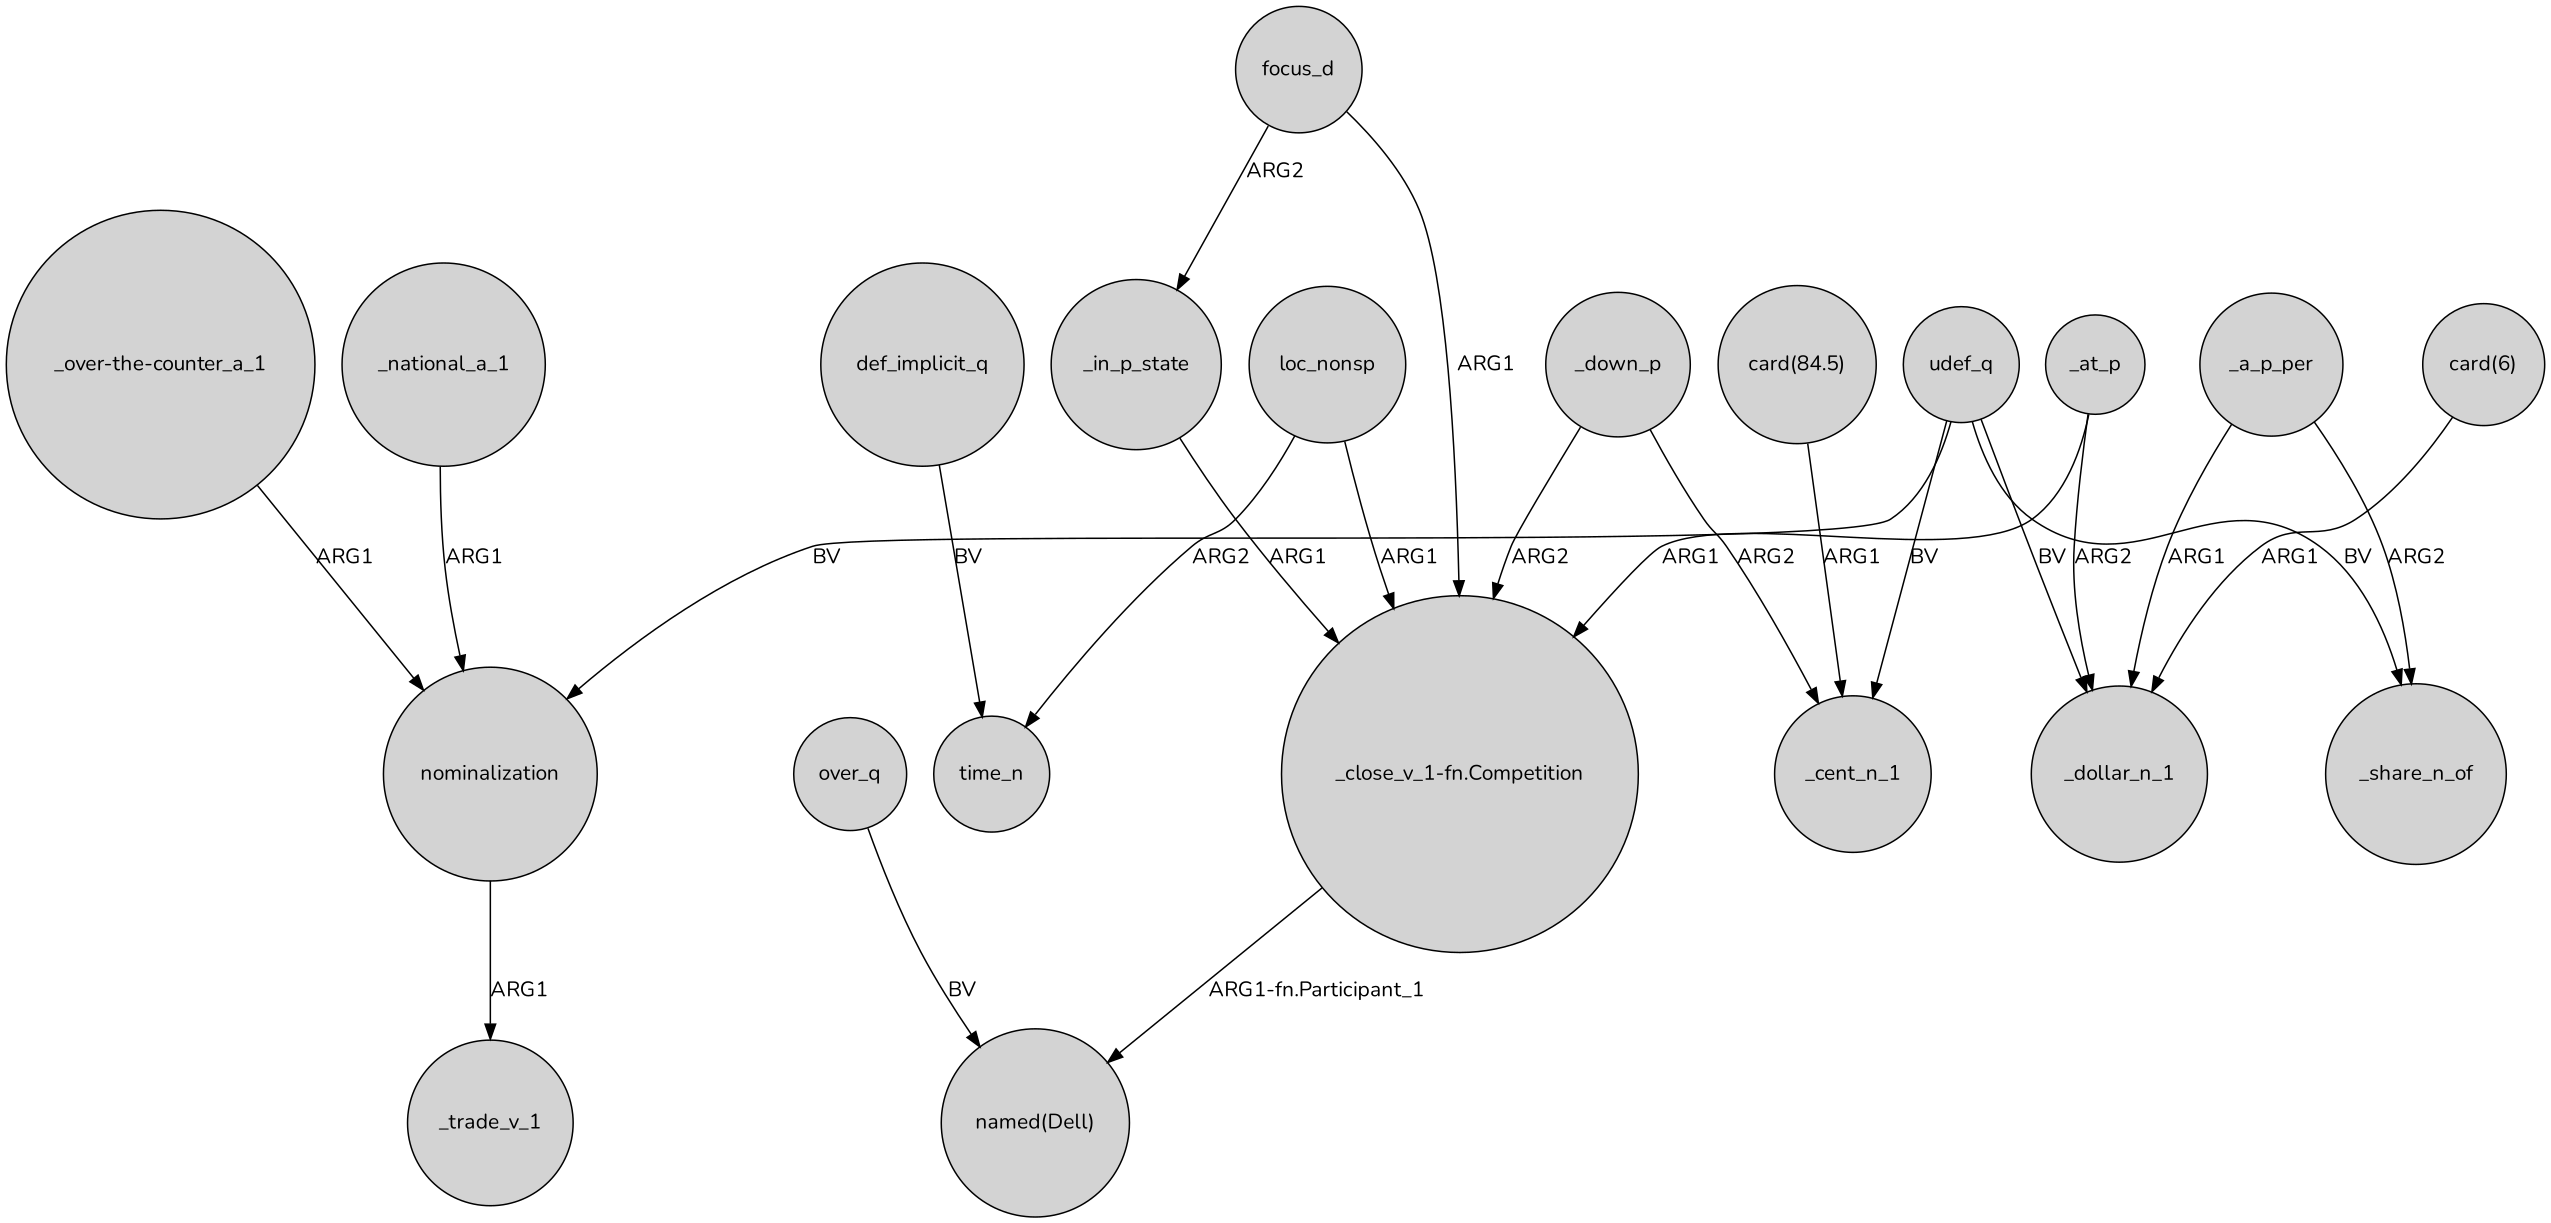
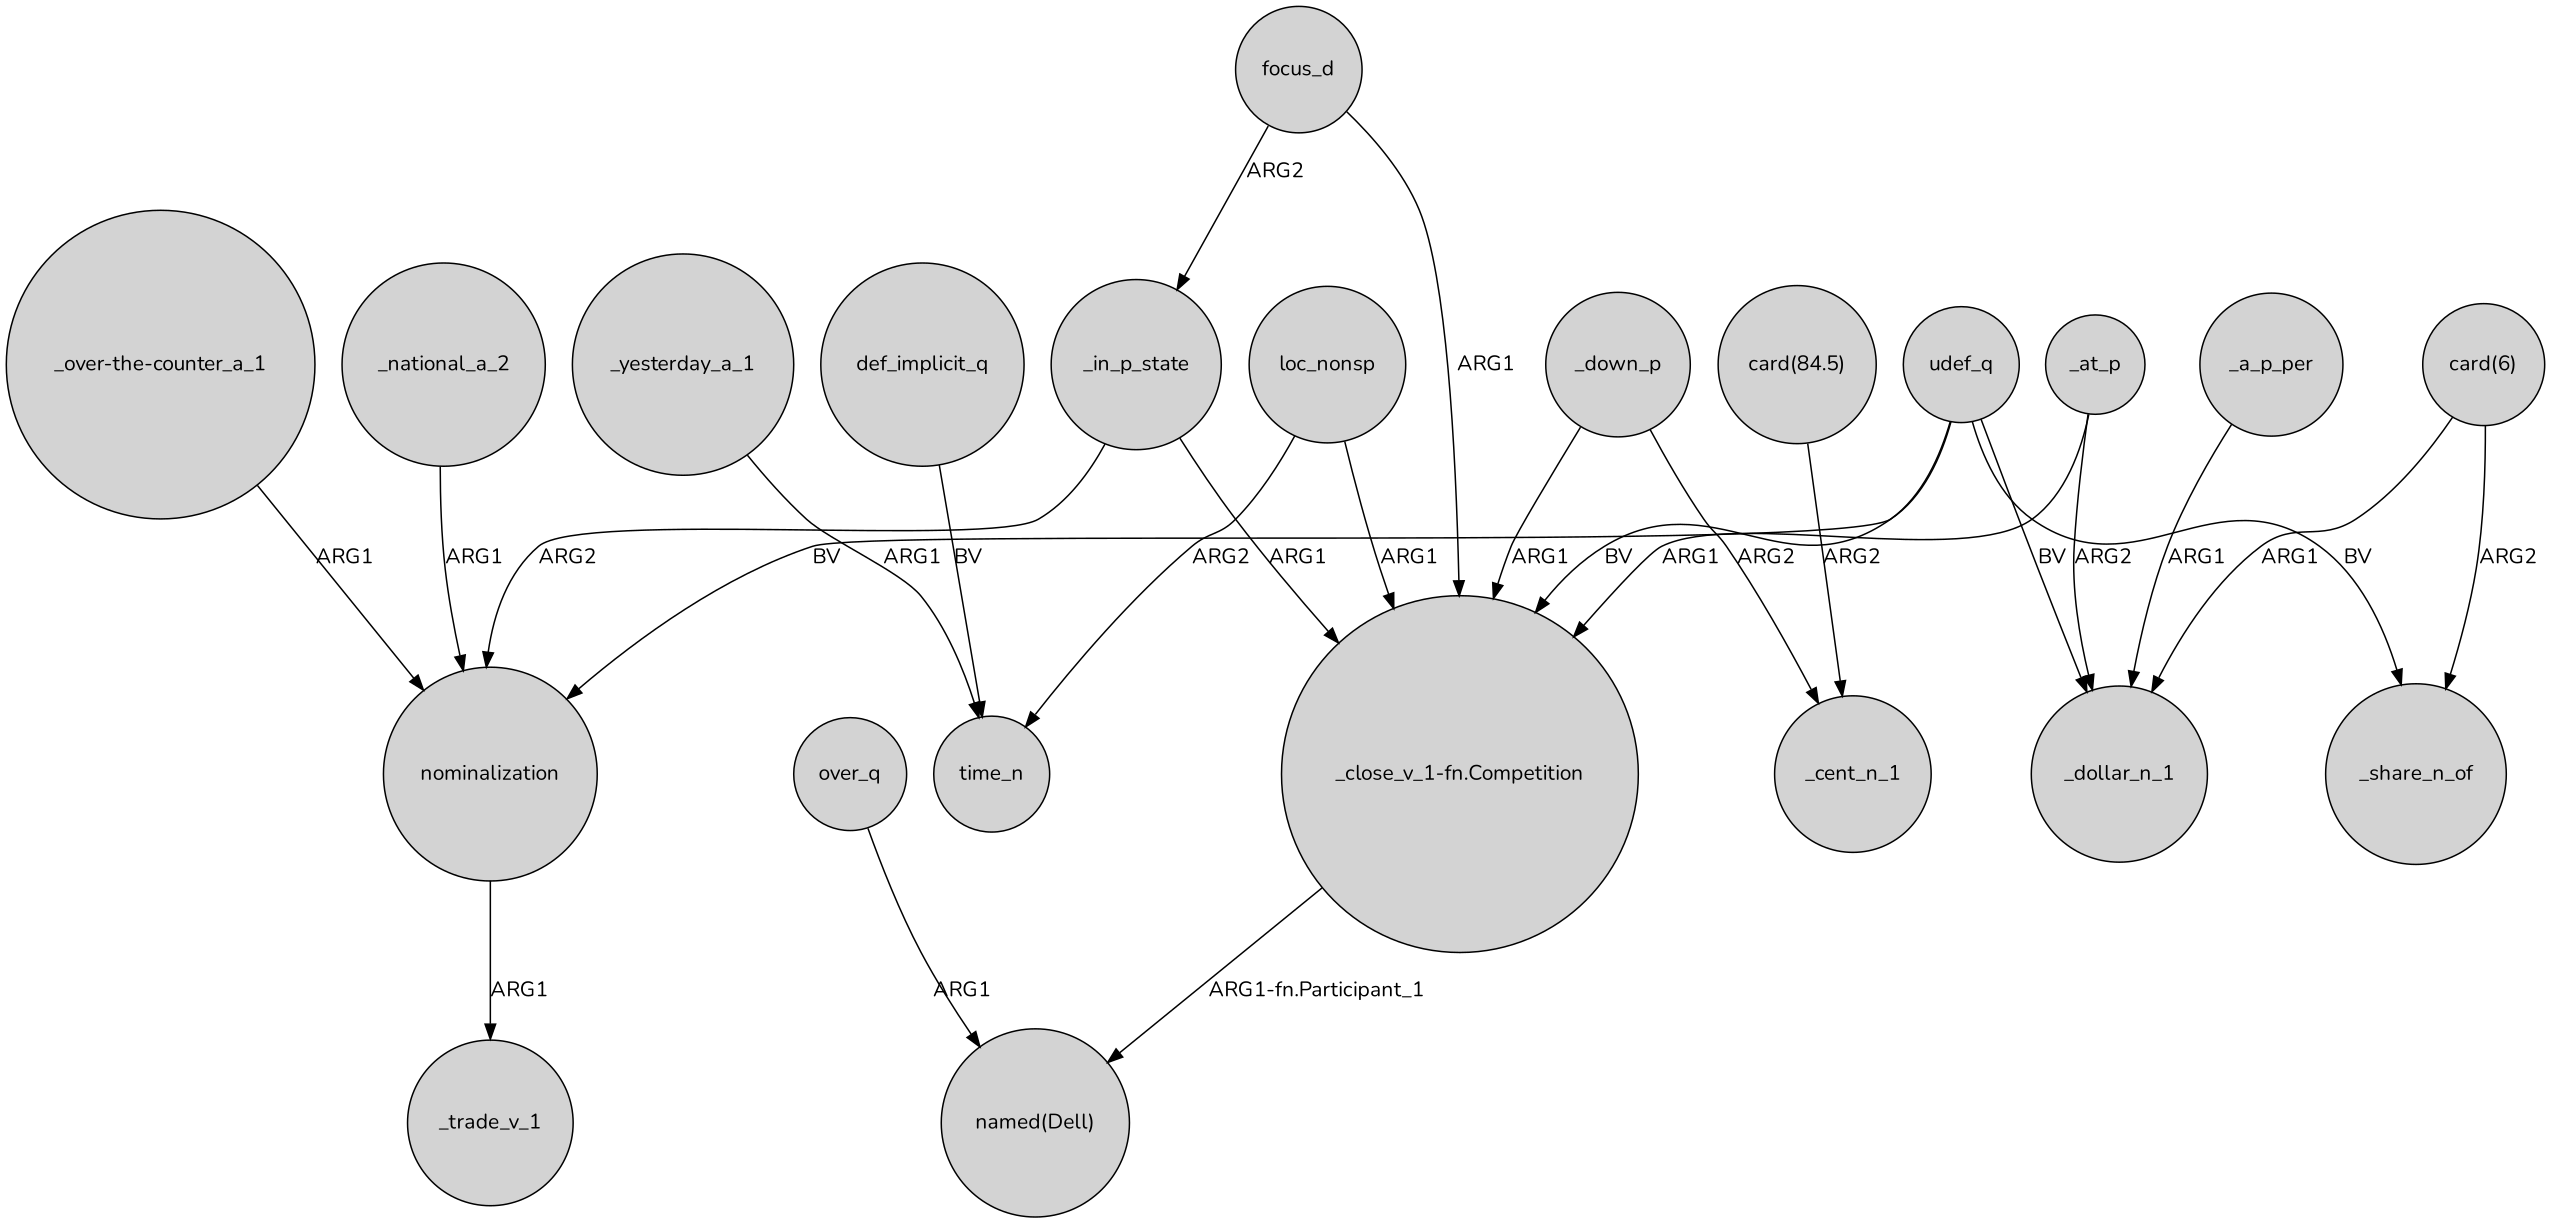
node "_national_a_1": label "_national_a_1" -> "_national_a_2"
node "_yesterday_a_1": added
edge "_in_p_state" -> "nominalization": added, label "ARG2"
edge "_a_p_per" -> "_share_n_of": now "card(6)" -> "_share_n_of"
edge "udef_q" -> "_cent_n_1": now "udef_q" -> "_close_v_1-fn.Competition"
edge "_down_p" -> "_close_v_1-fn.Competition": label "ARG2" -> "ARG1"
edge "card(84.5)" -> "_cent_n_1": label "ARG1" -> "ARG2"
edge "over_q" -> "named(Dell)": label "BV" -> "ARG1"
